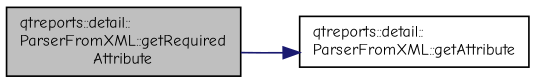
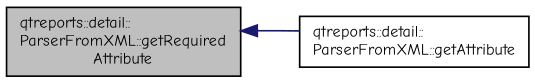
edge "qtreports::detail:: ParserFromXML::getRequired Attribute" -> "qtreports::detail:: ParserFromXML::getAttribute": reversed
